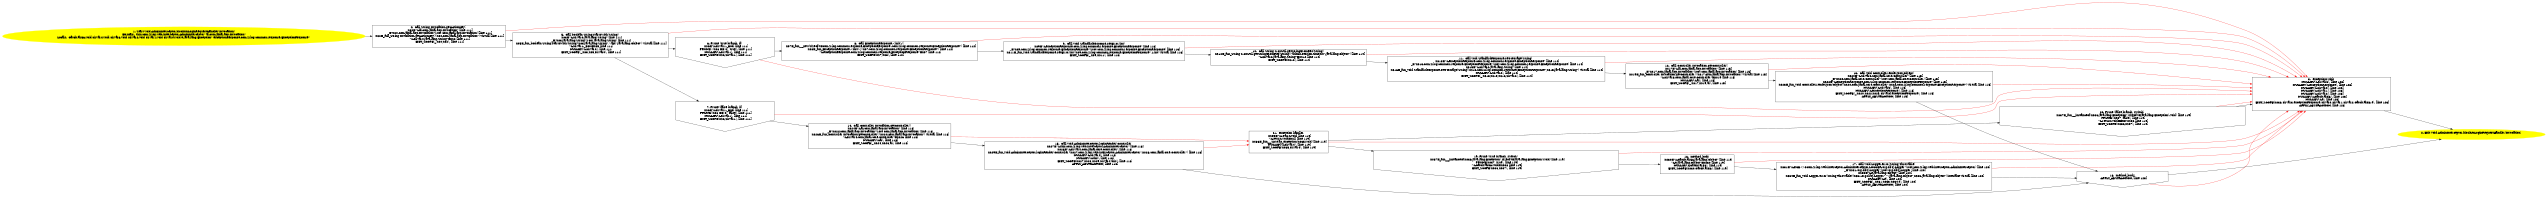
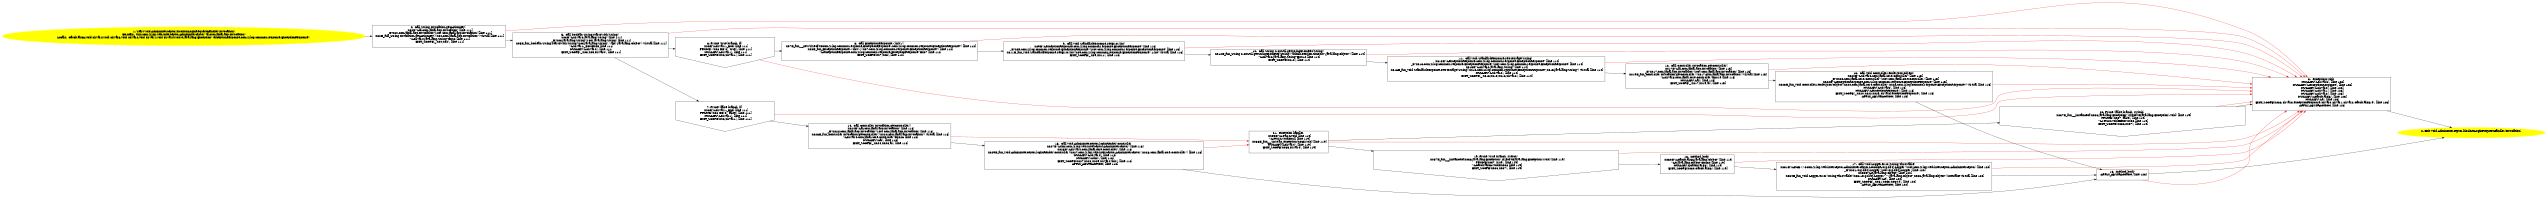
node "18:  method_body APPLY_ABSTRACTION; [line 123]": shape invhouse -> box
